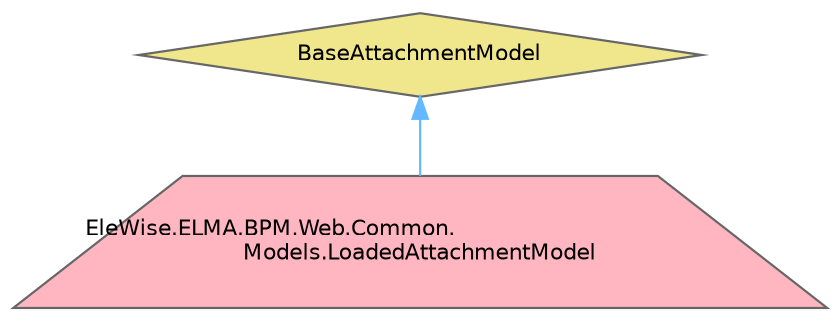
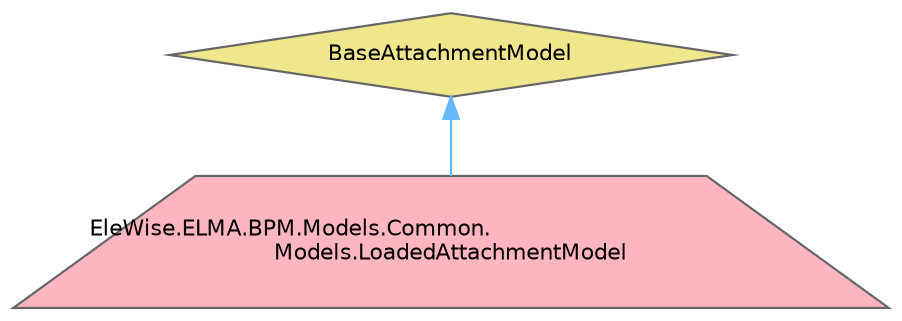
node "EleWise.ELMA.BPM.Web.Common. Models.LoadedAttachmentModel": label "EleWise.ELMA.BPM.Web.Common. Models.LoadedAttachmentModel" -> "EleWise.ELMA.BPM.Models.Common. Models.LoadedAttachmentModel"
